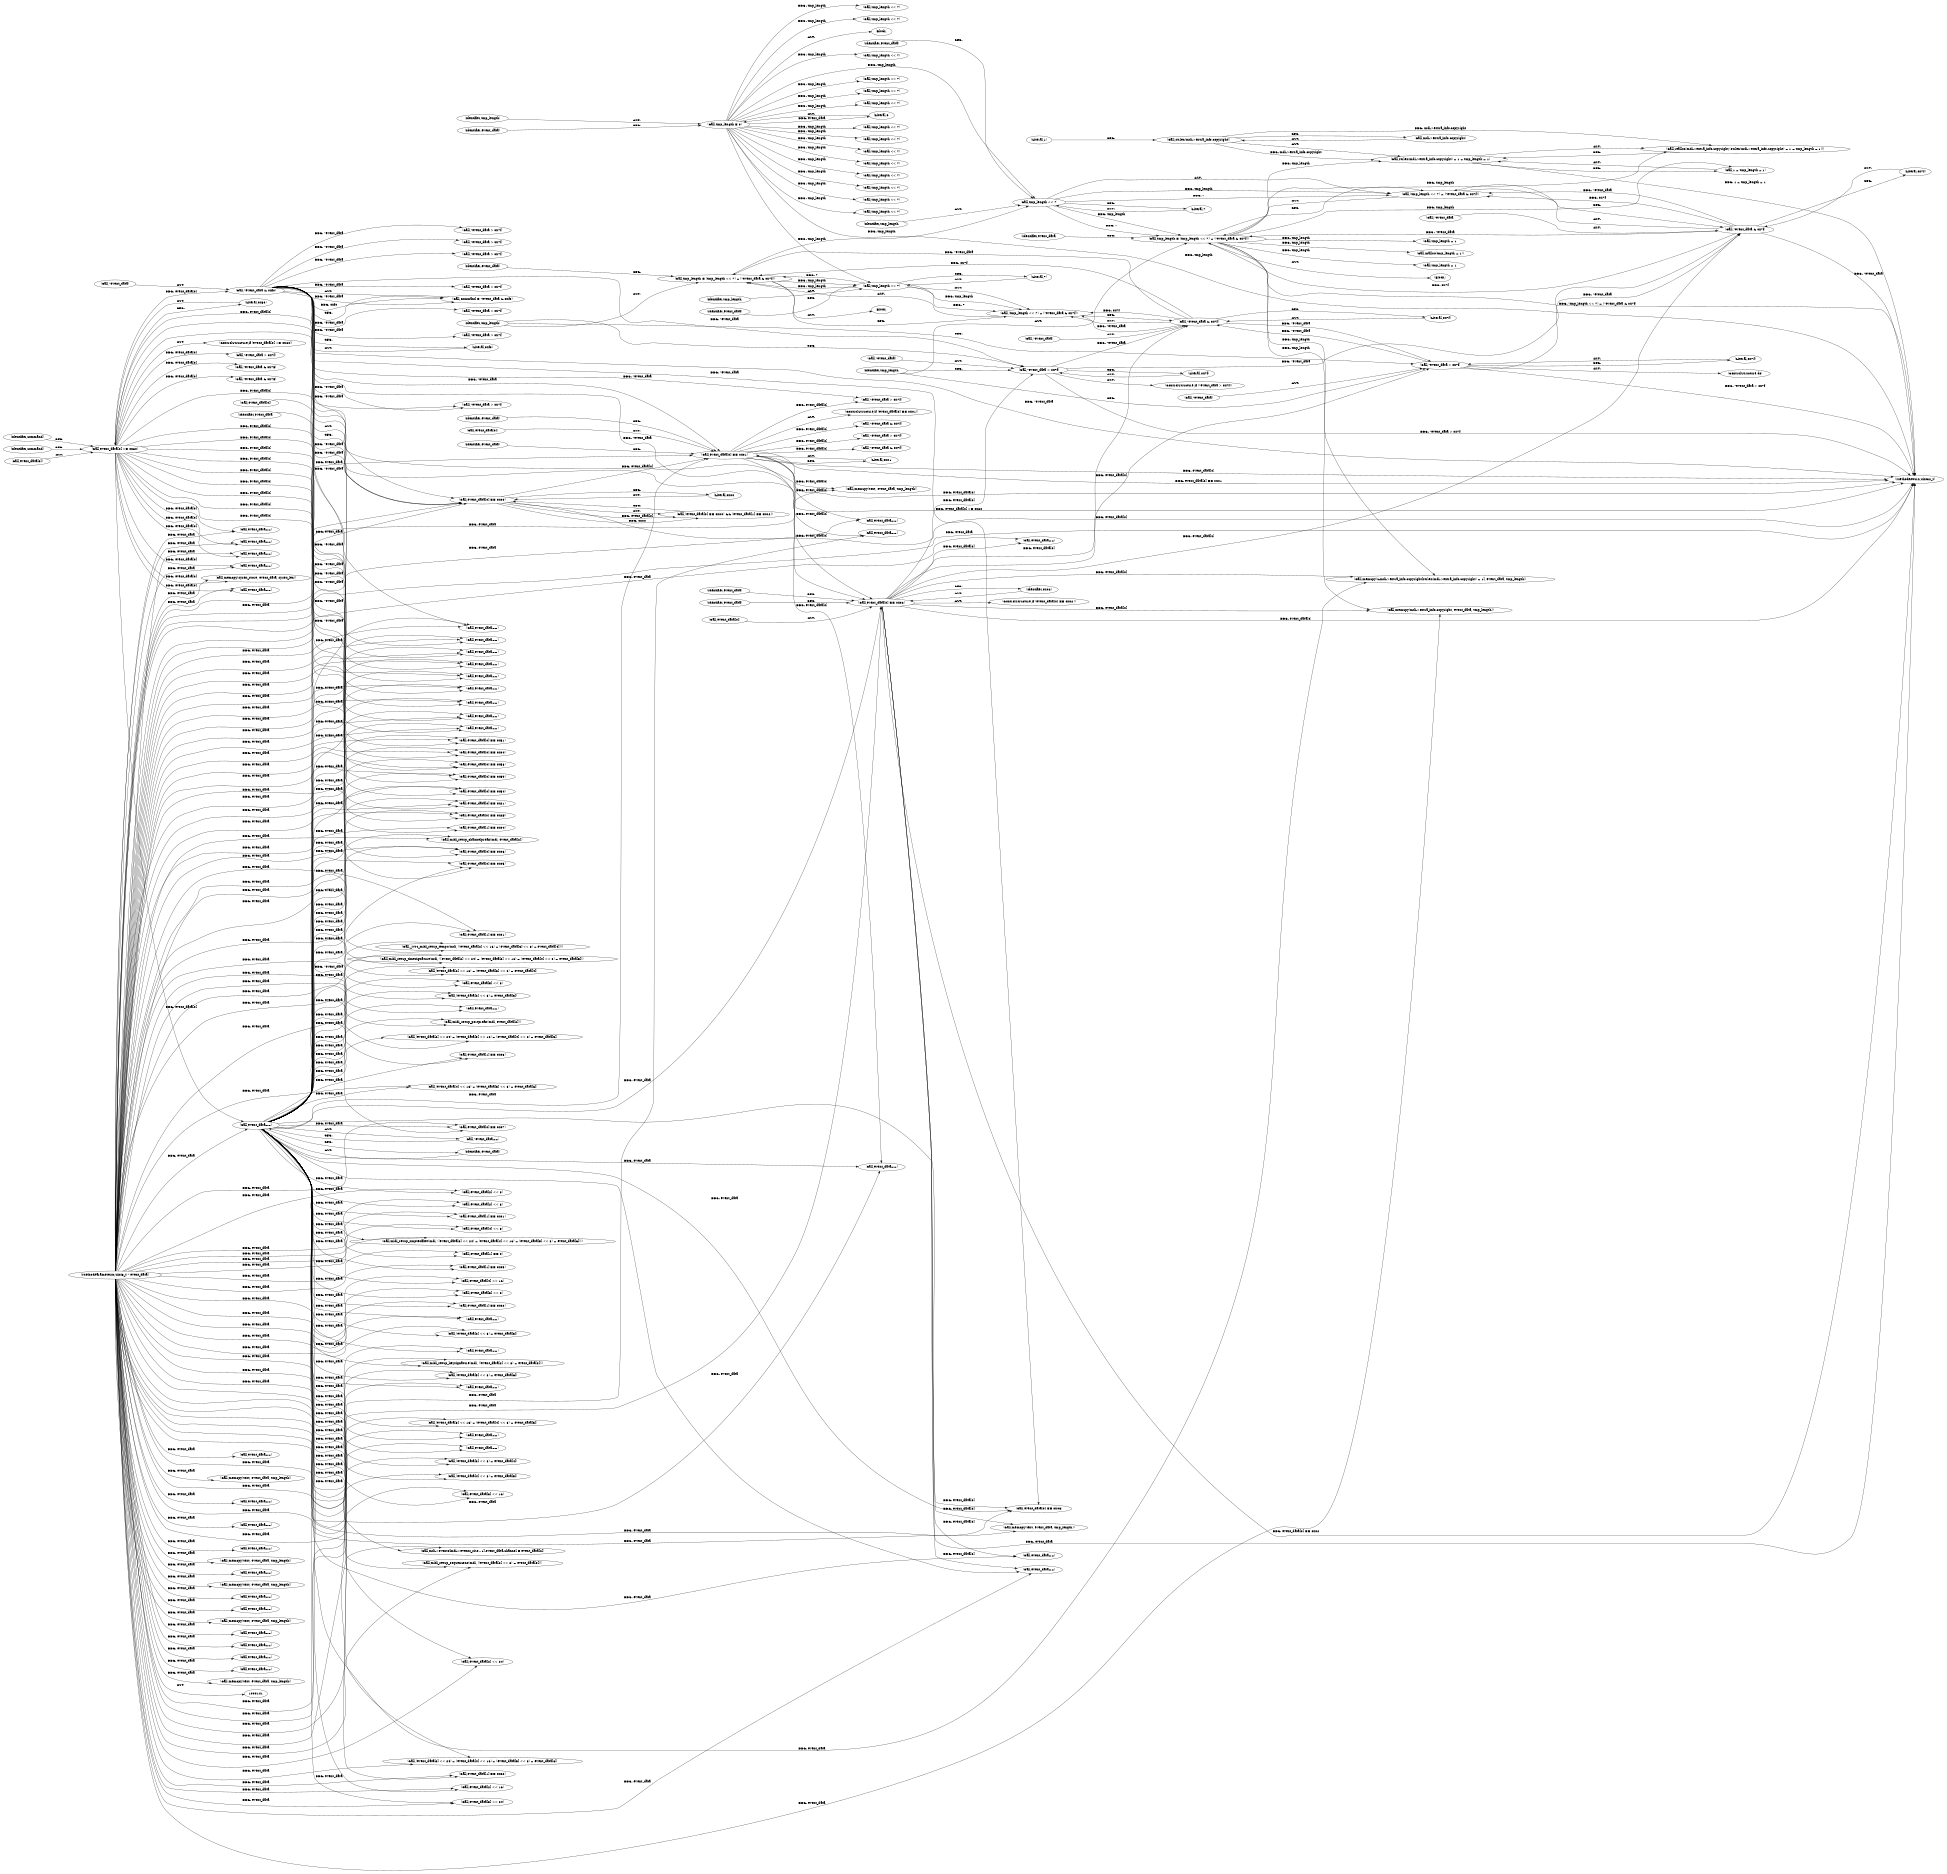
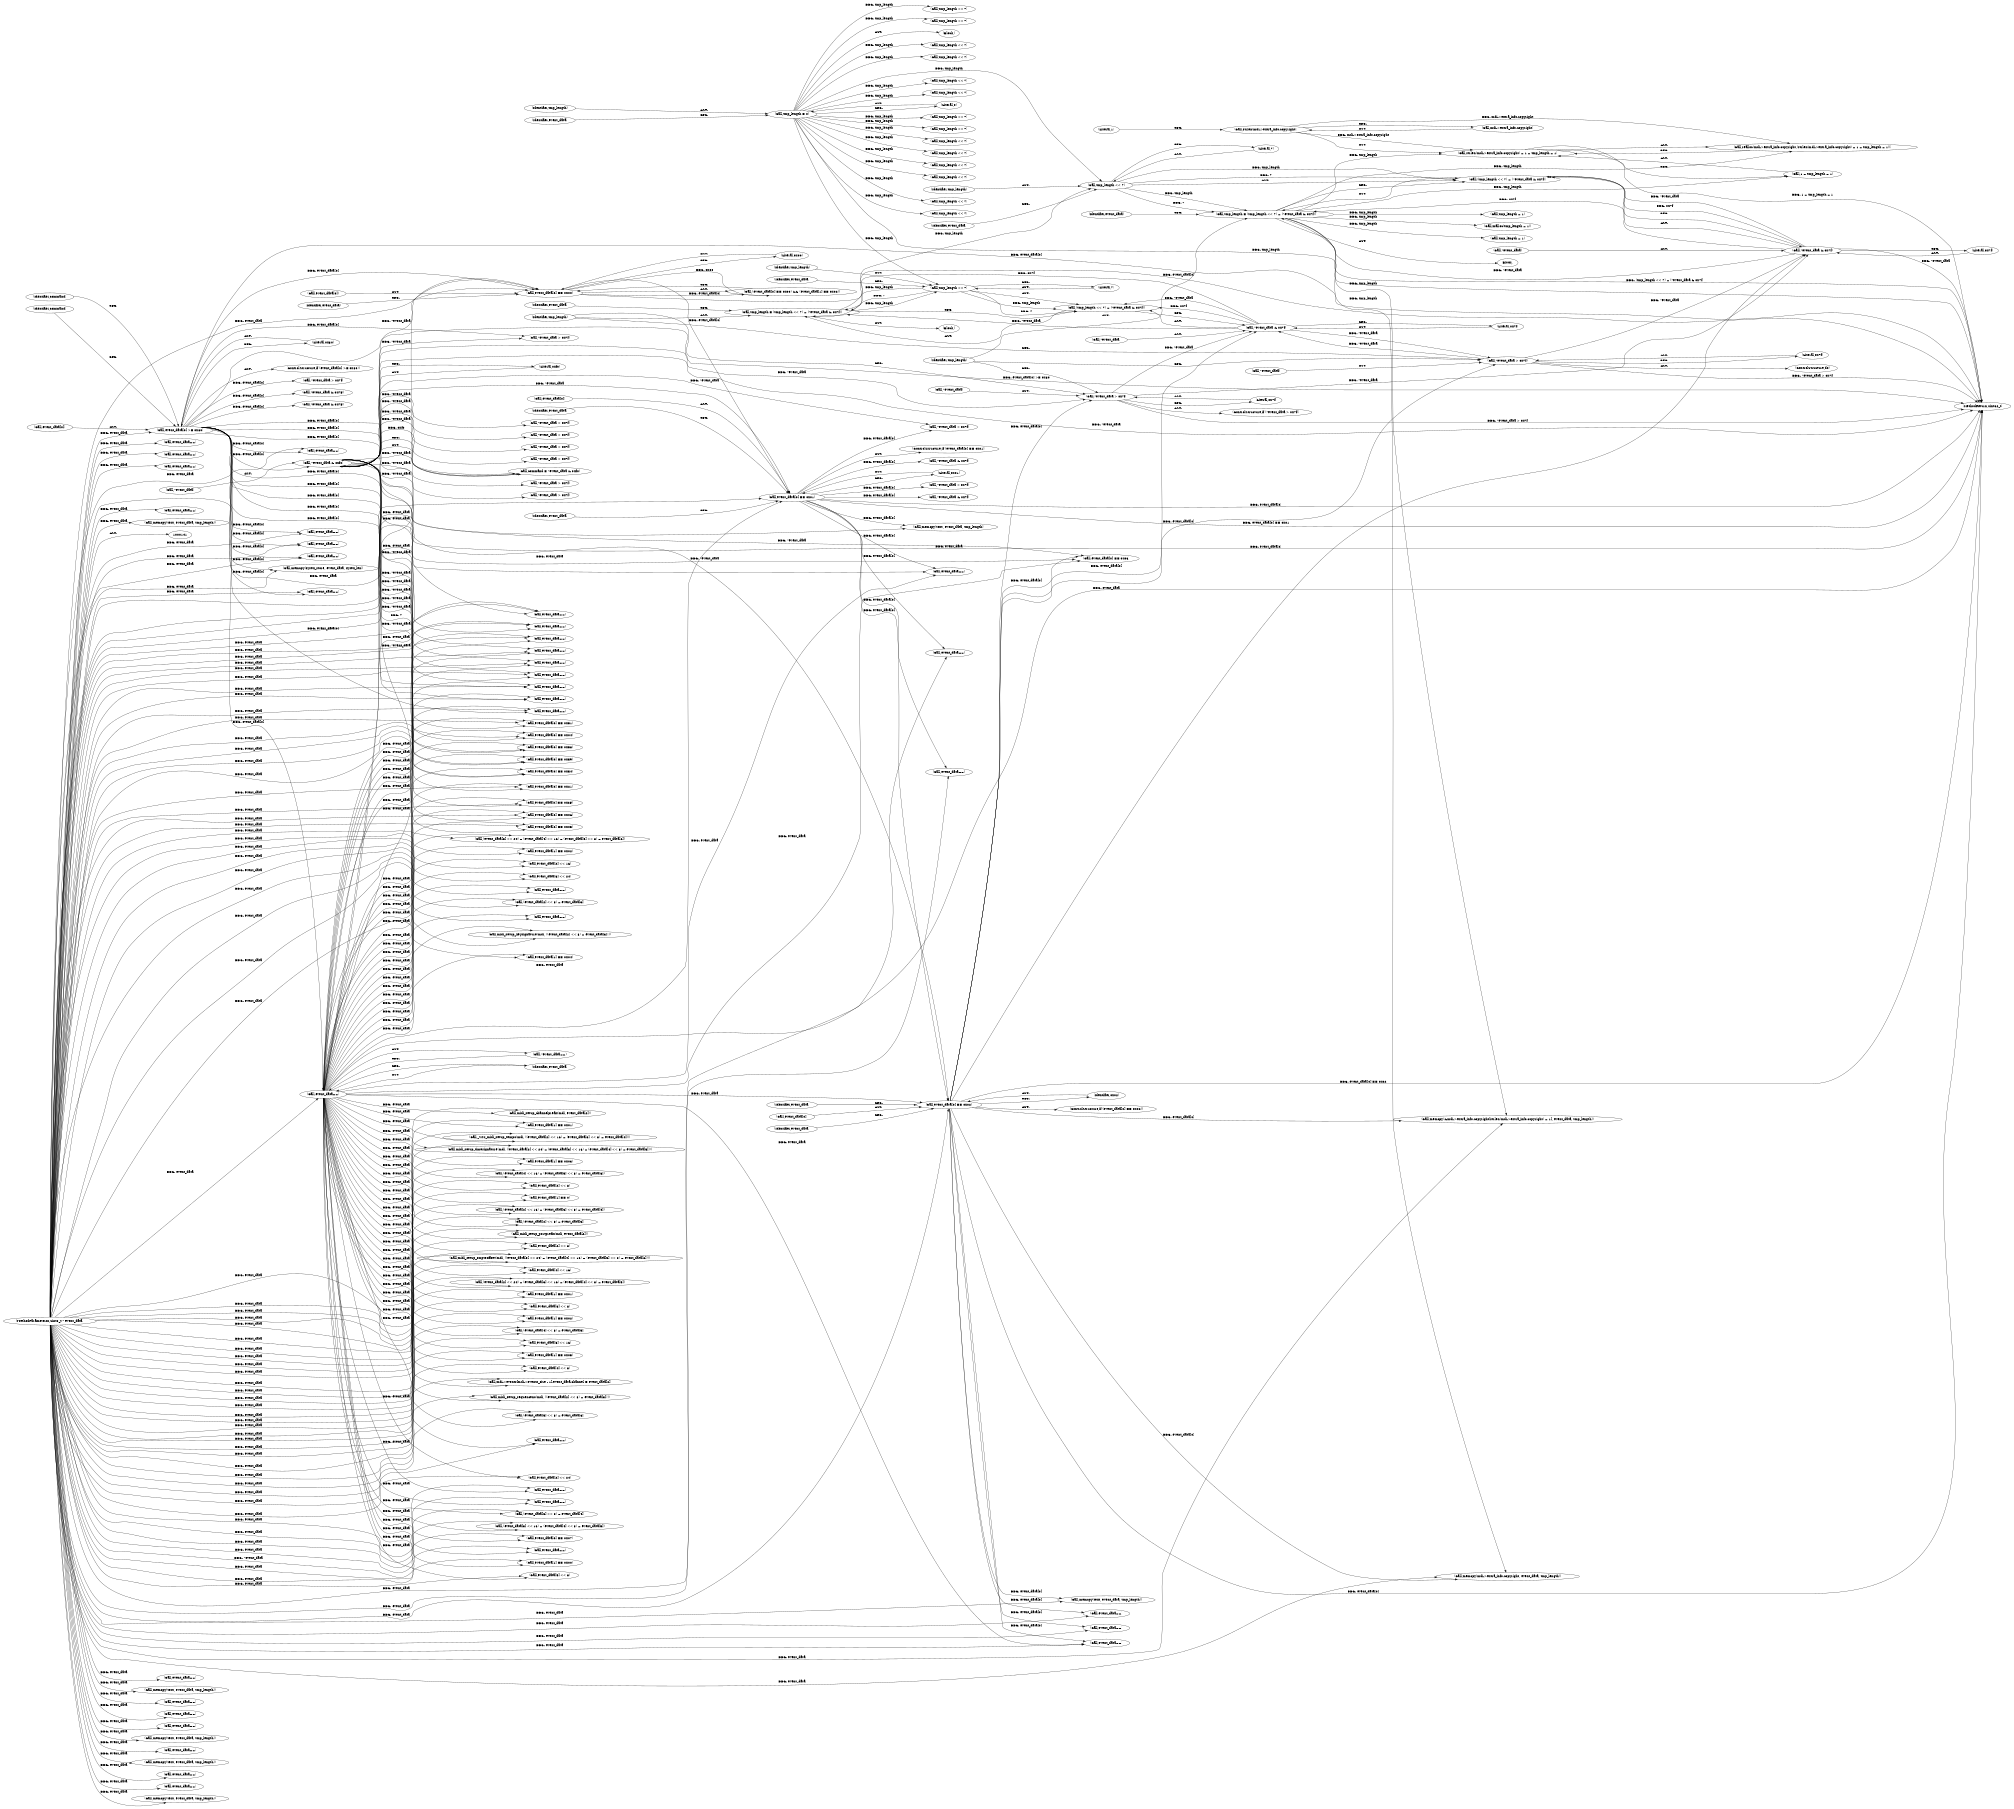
edge "(Call,tmp_length = 0)" -> "(Literal,0)": label "DDG: event_data" -> "CFG: "
edge "(Call,*event_data & 0xf0)" -> "(Call,event_data[0] == 0x2F)": label "DDG: *event_data" -> "DDG: 7"
edge "(MethodParameterIn,uint8_t * event_data)" -> "(Call,event_data[0] >= 0x80)": added, label "DDG: event_data"
edge "(Call,*event_data & 0xf0)" -> "(Call,event_data[0] == 0x07)": removed, label "DDG: *event_data"
edge "(MethodParameterIn,uint8_t * event_data)" -> "(Call,event_data[0] == 0x07)": label "DDG: event_data" -> "DDG: *event_data"
node "(Call,event_data[1] == 0x00)": added
